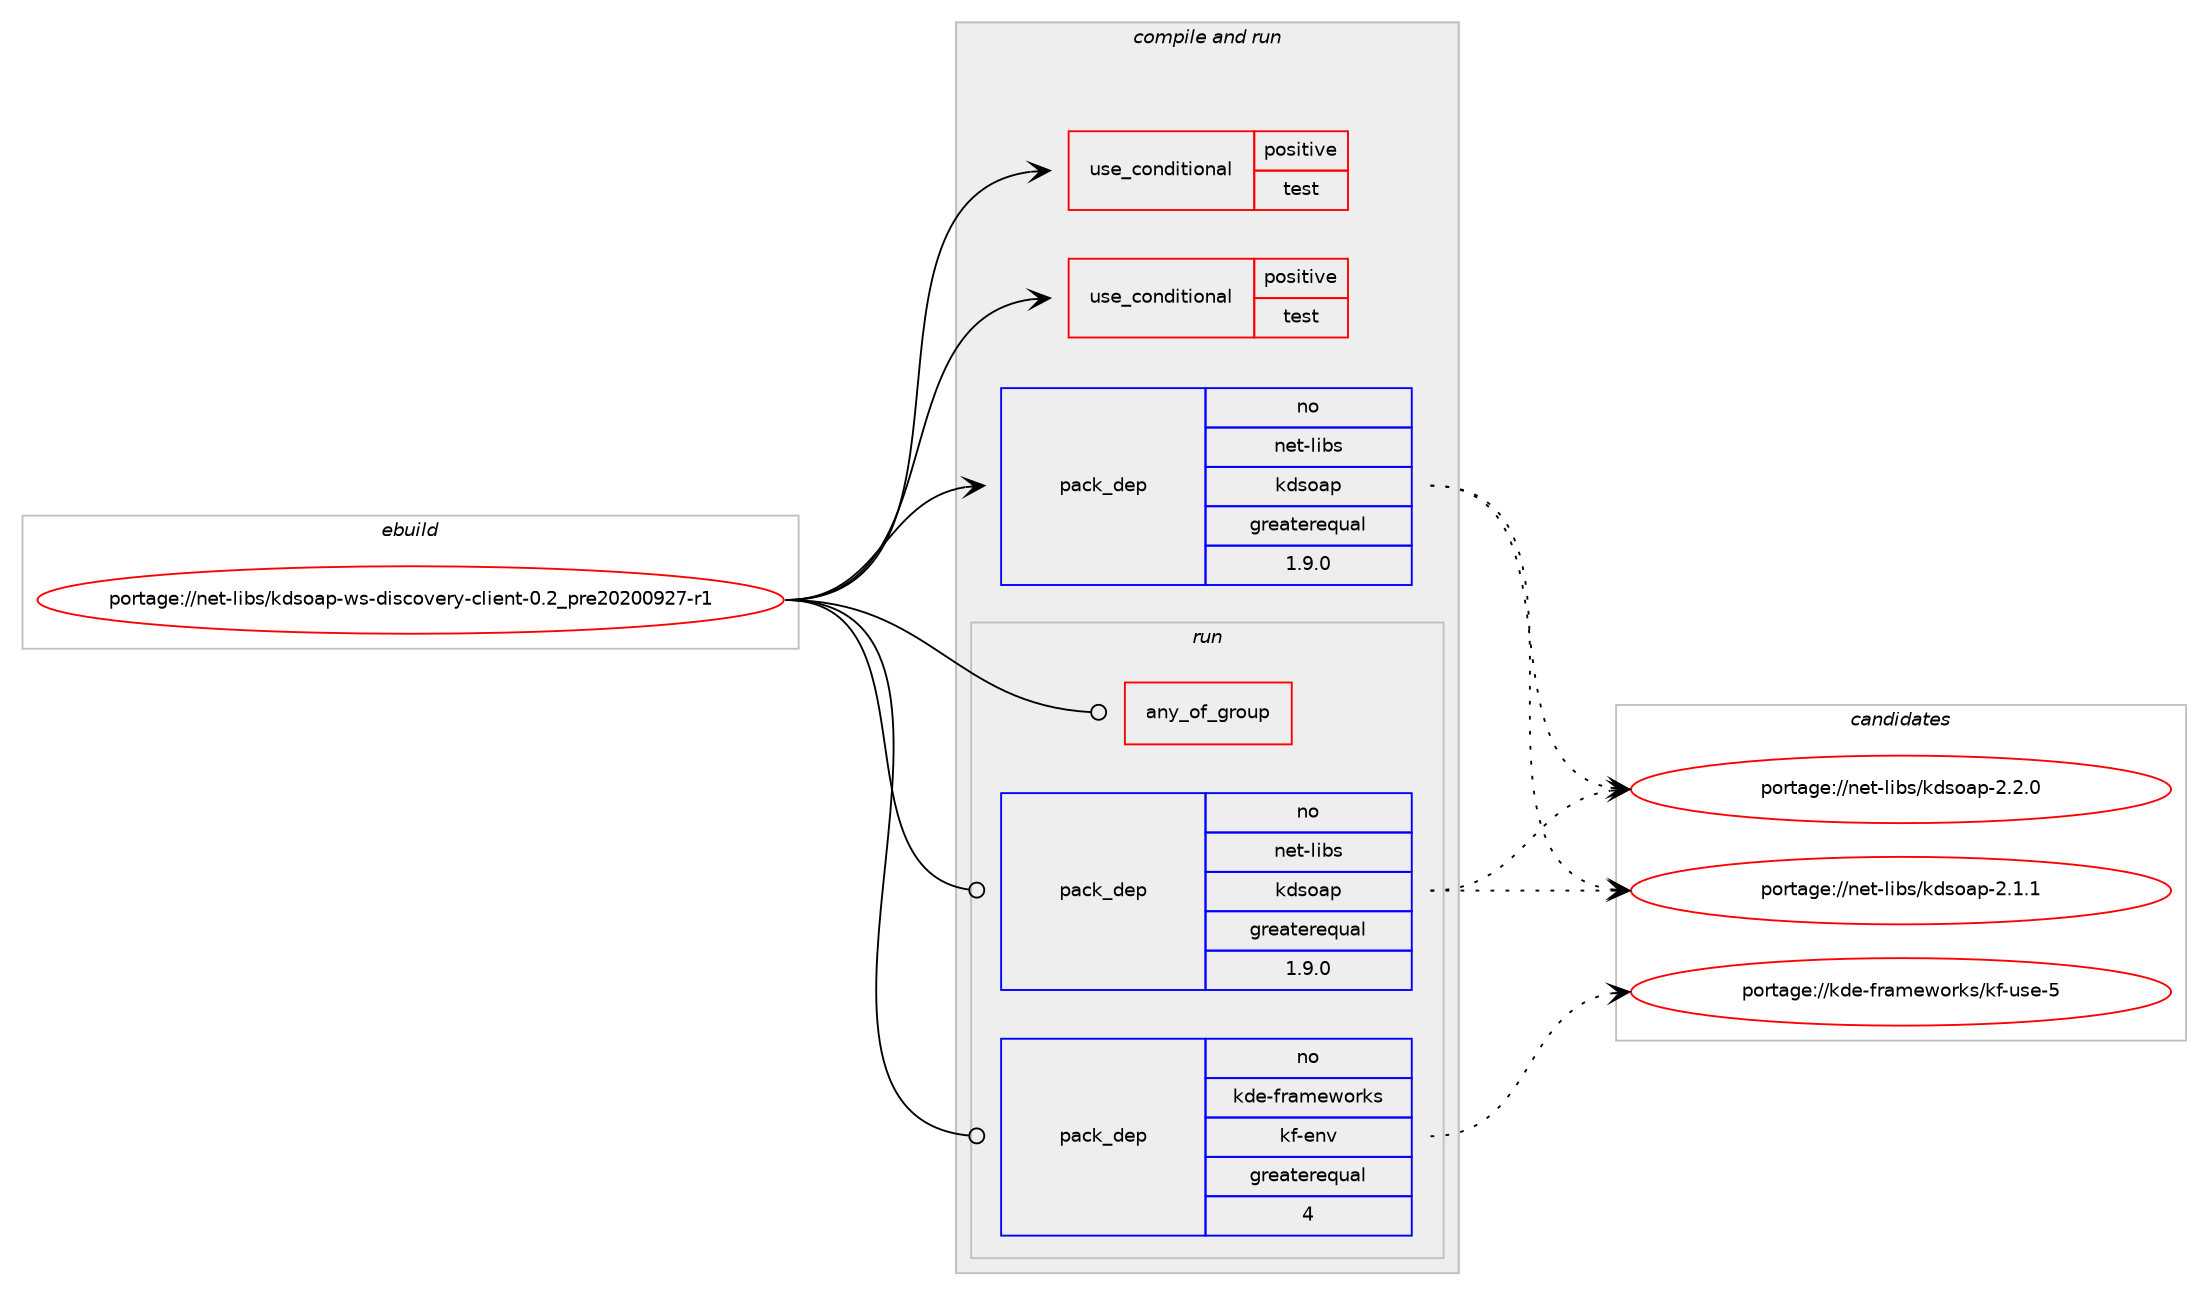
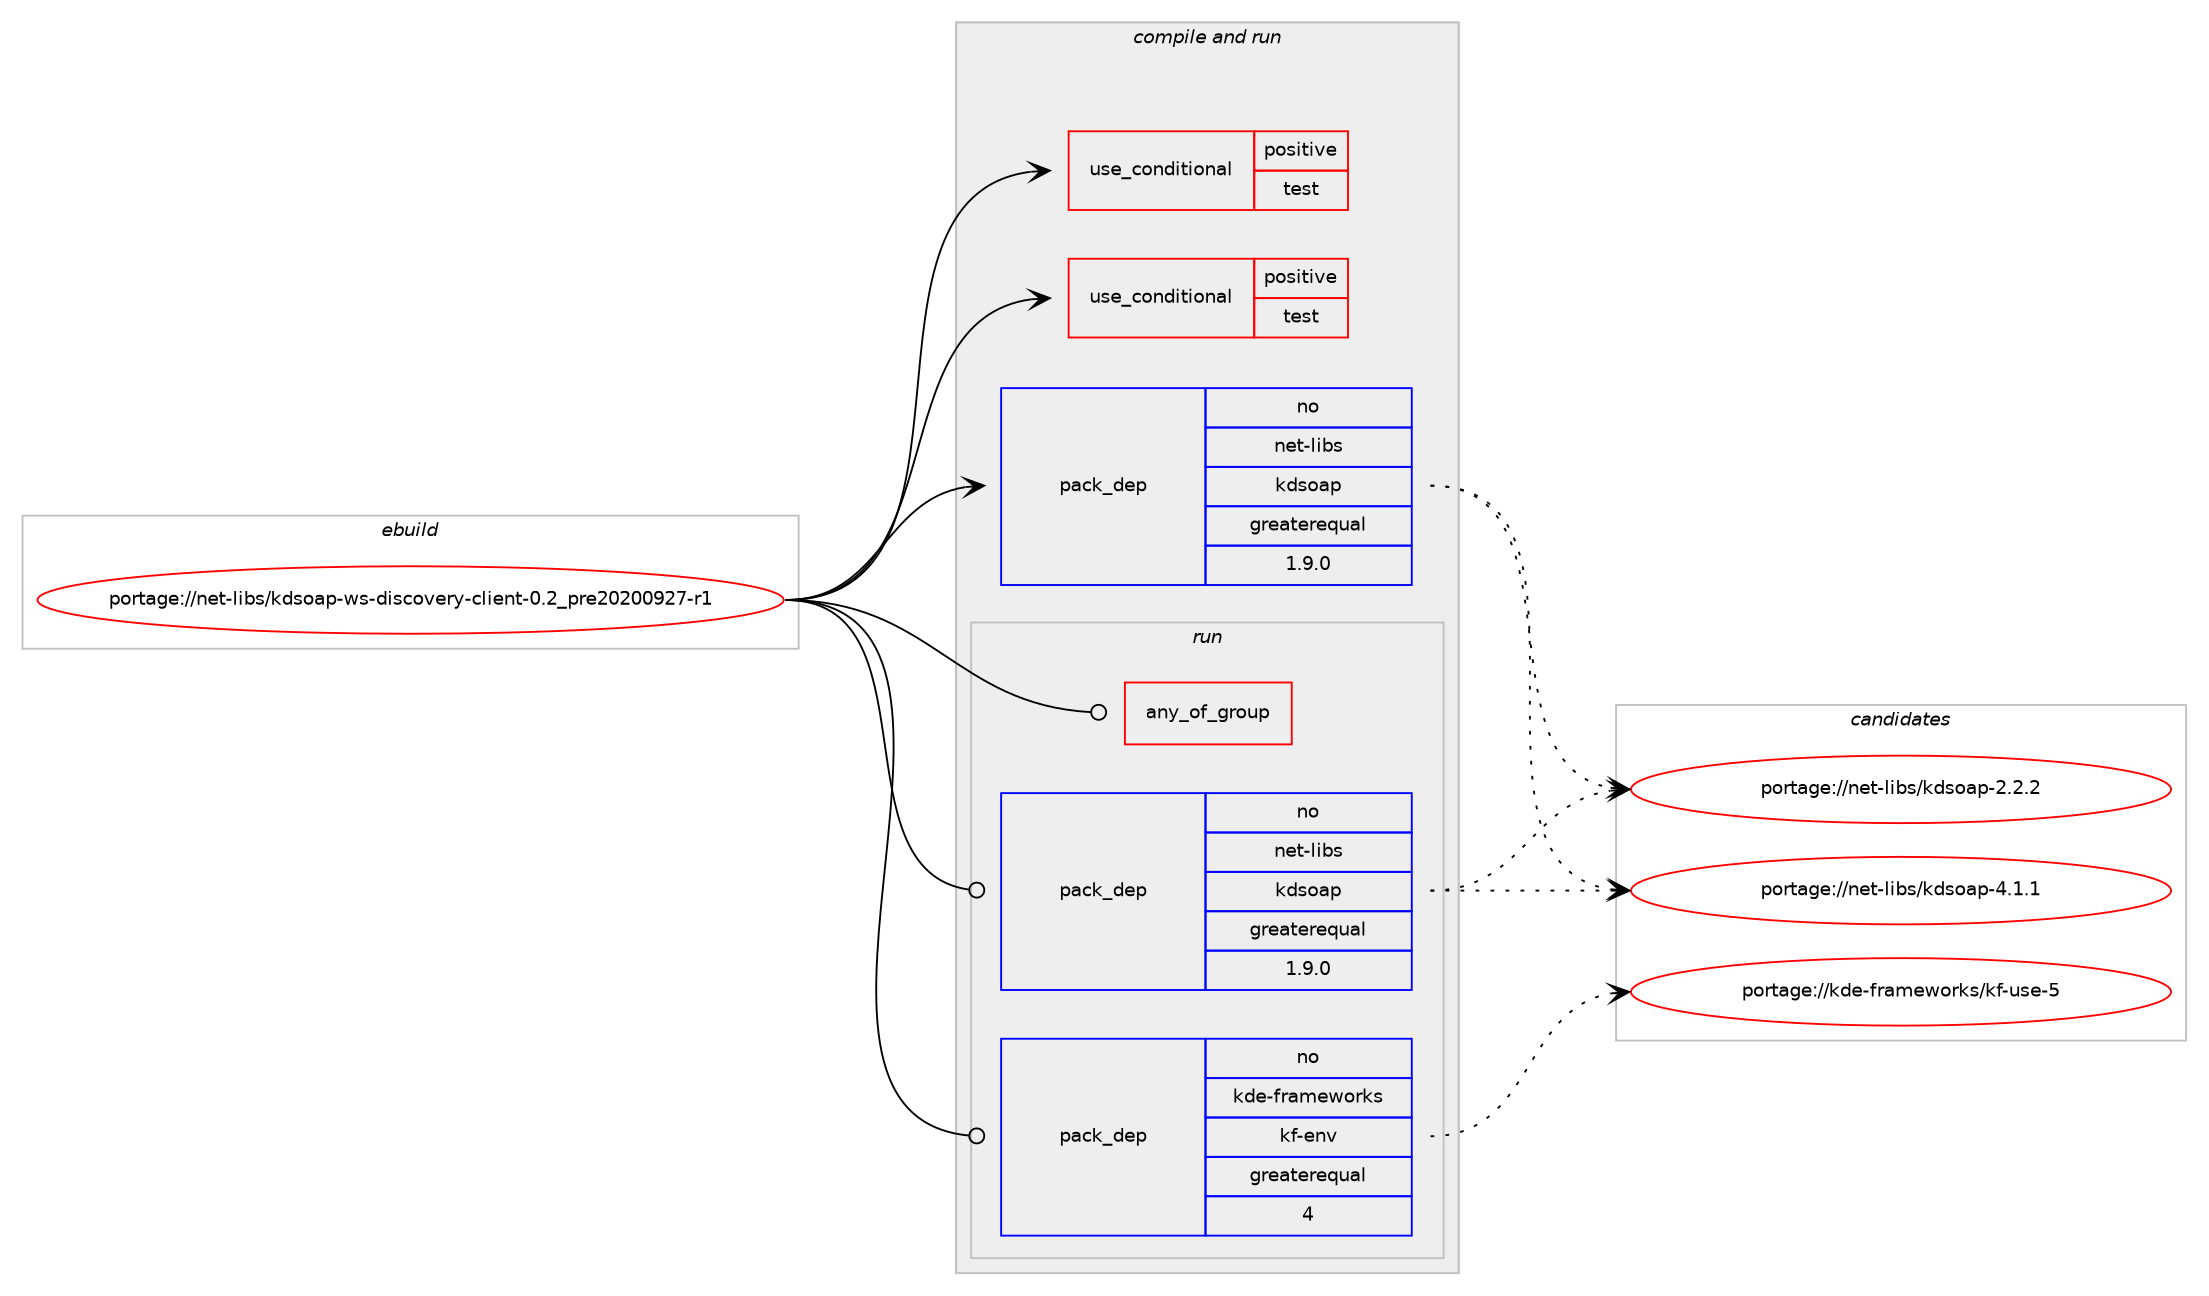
node "portage://net-libs/kdsoap-2.2.0": label "portage://net-libs/kdsoap-2.2.0" -> "portage://net-libs/kdsoap-2.2.2"
node "portage://net-libs/kdsoap-2.1.1": label "portage://net-libs/kdsoap-2.1.1" -> "portage://net-libs/kdsoap-4.1.1"
